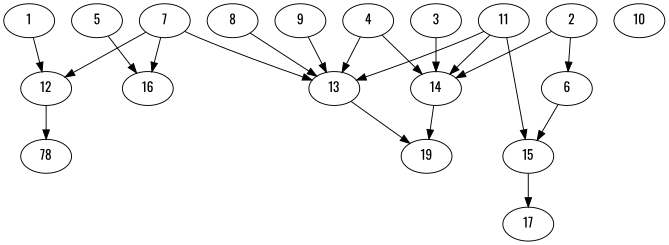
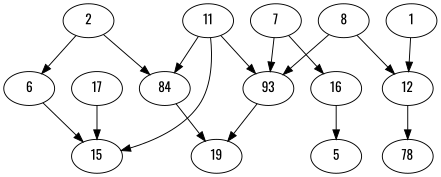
node "9": removed
node "4": removed
node "3": removed
node "10": removed
edge "7" -> "12": now "8" -> "12"
edge "5" -> "16": reversed
node "13": label "13" -> "93"
node "14": label "14" -> "84"
edge "15" -> "17": reversed
